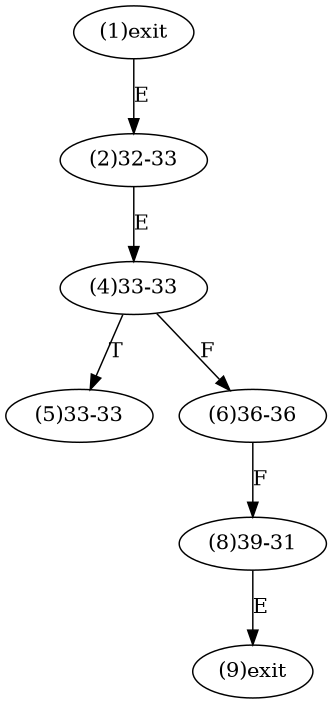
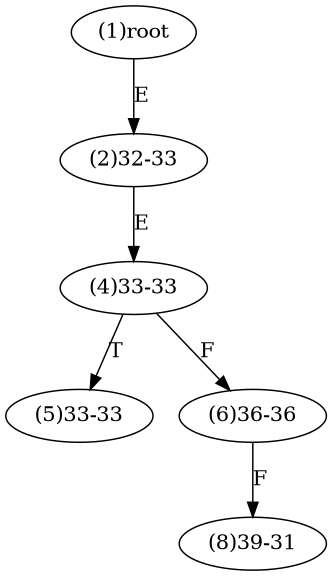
node "(1)exit": label "(1)exit" -> "(1)root"
node "(9)exit": removed
